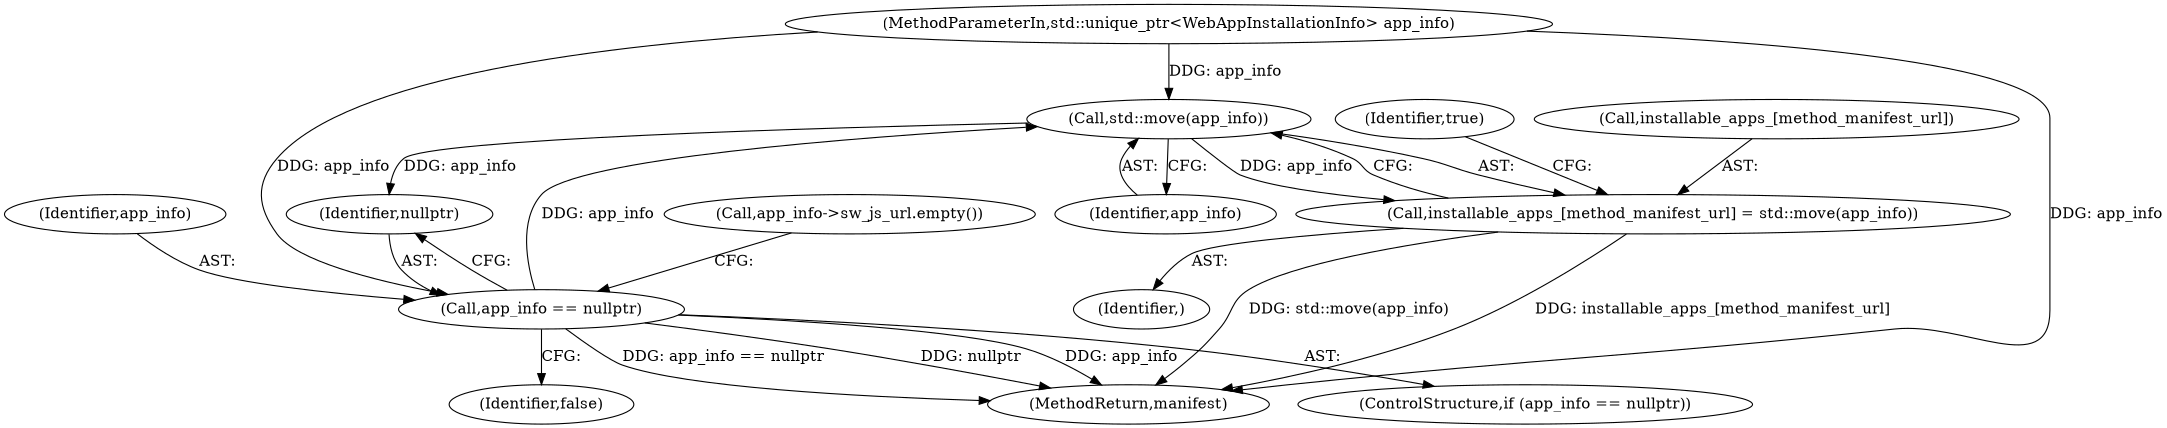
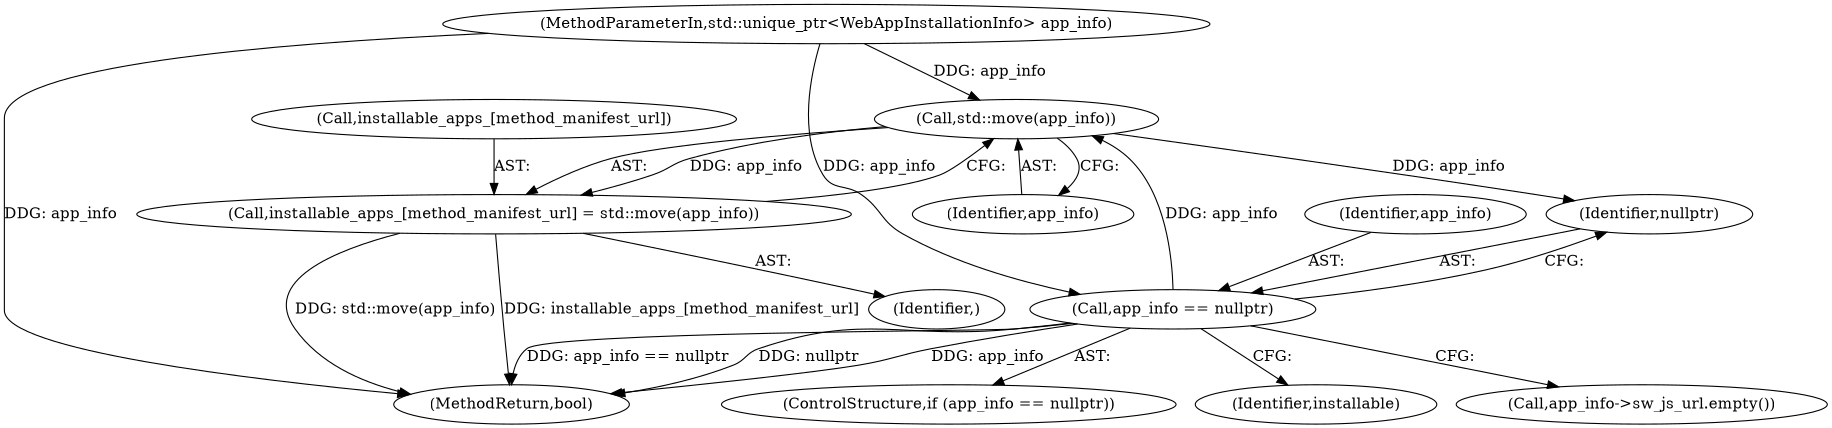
node "(Identifier,true)": removed
edge "(Call,app_info->sw_js_url.empty())" -> "(Call,app_info == nullptr)": reversed
node "(Identifier,false)": label "(Identifier,false)" -> "(Identifier,installable)"
node "(MethodReturn,manifest)": label "(MethodReturn,manifest)" -> "(MethodReturn,bool)"
